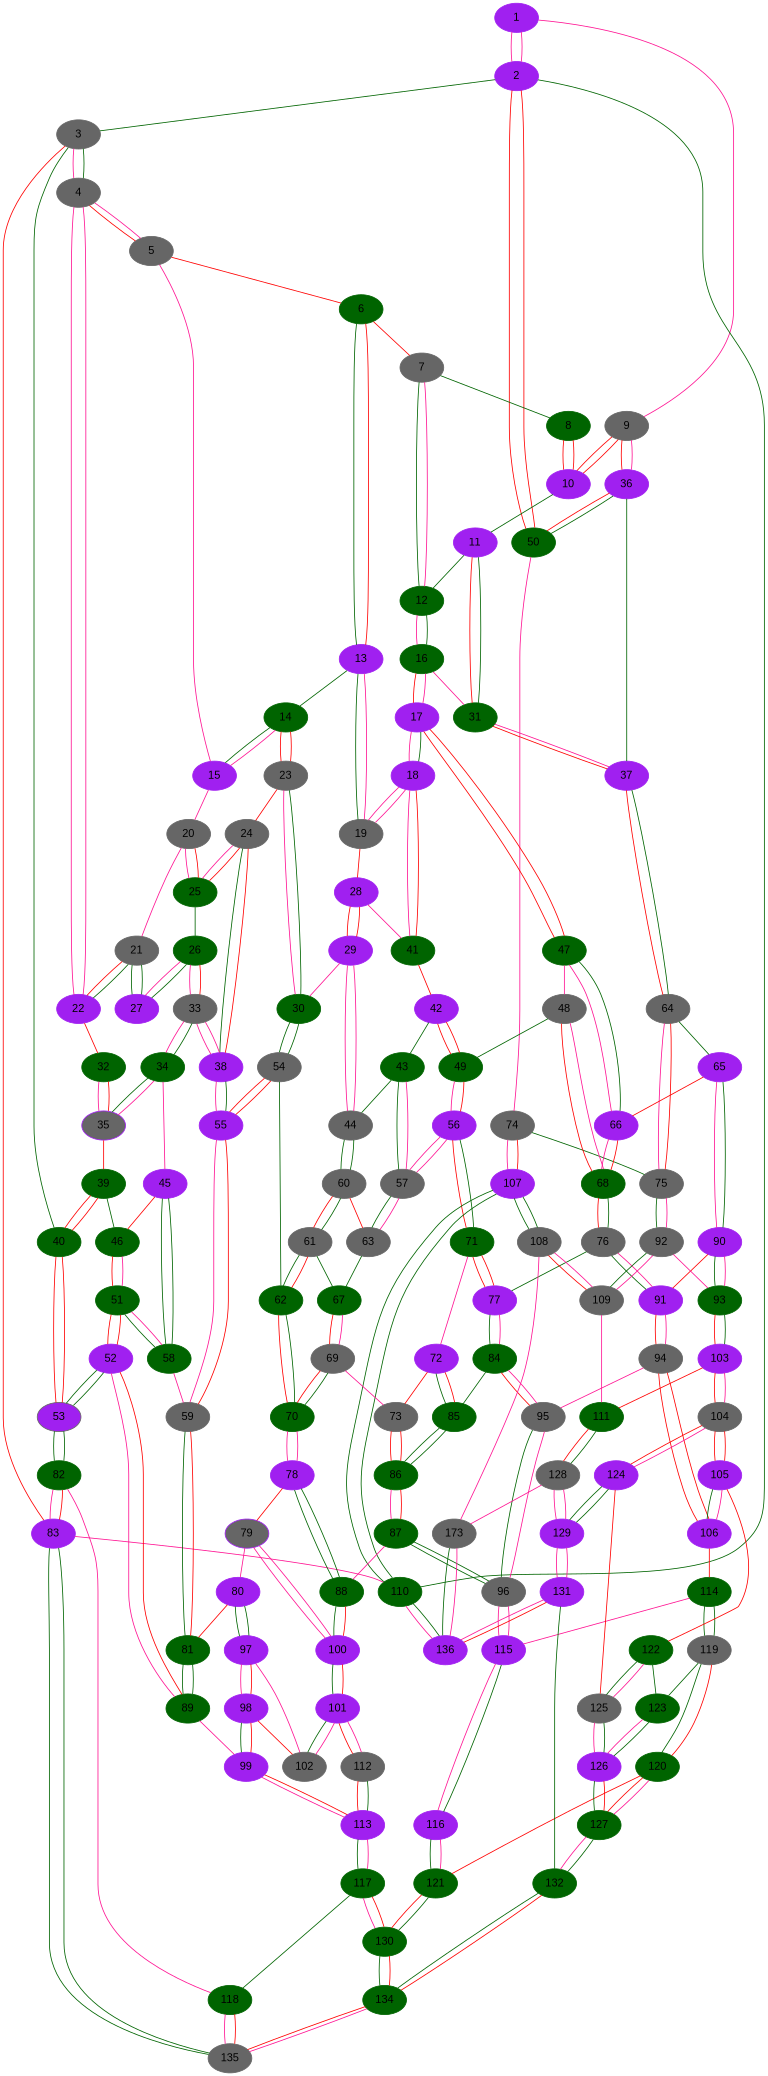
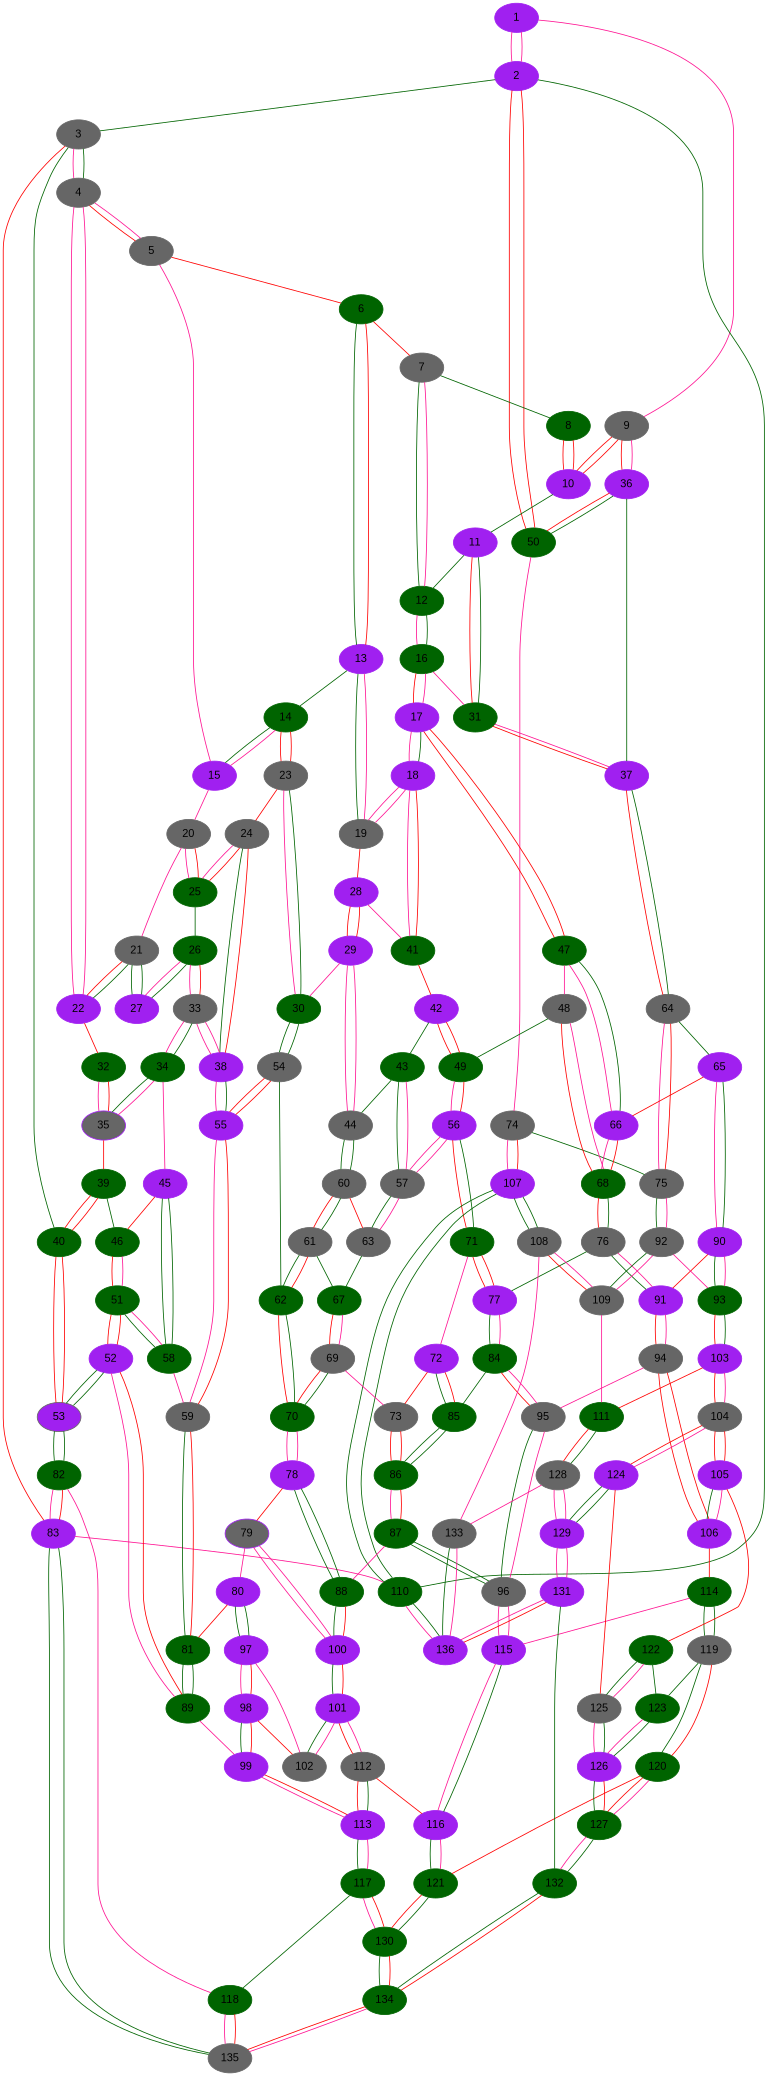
node "173": label "173" -> "133"
edge "112" -- "116": added
